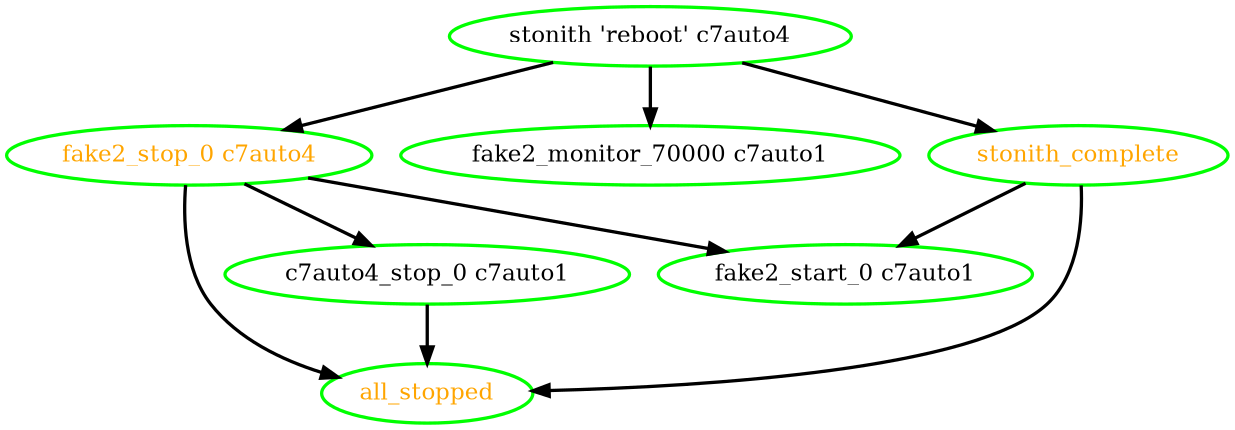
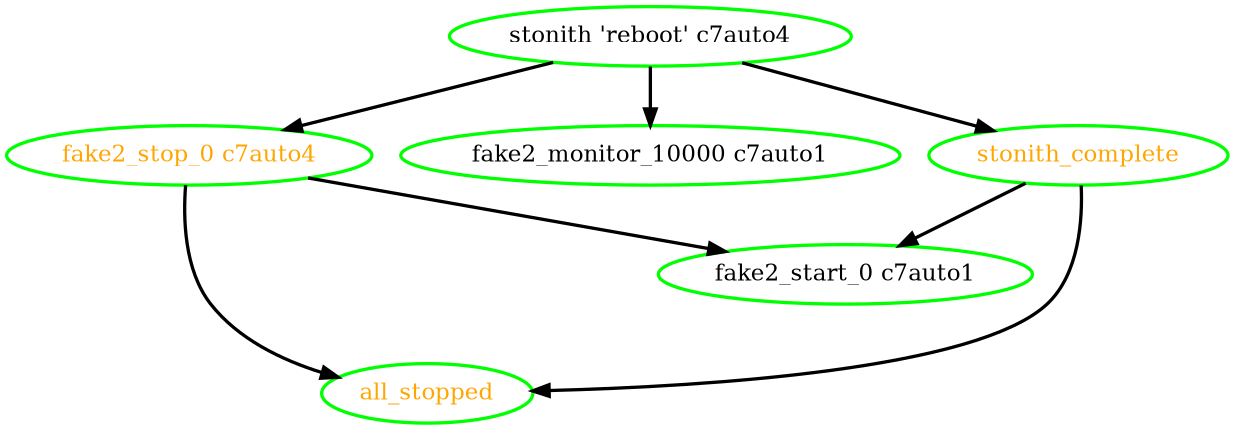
node "fake2_monitor_70000 c7auto1": label "fake2_monitor_70000 c7auto1" -> "fake2_monitor_10000 c7auto1"
node "c7auto4_stop_0 c7auto1": removed
